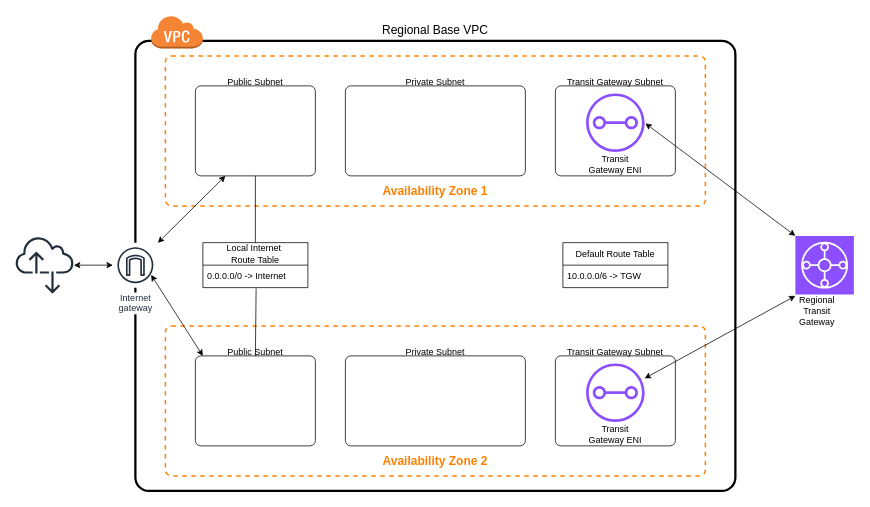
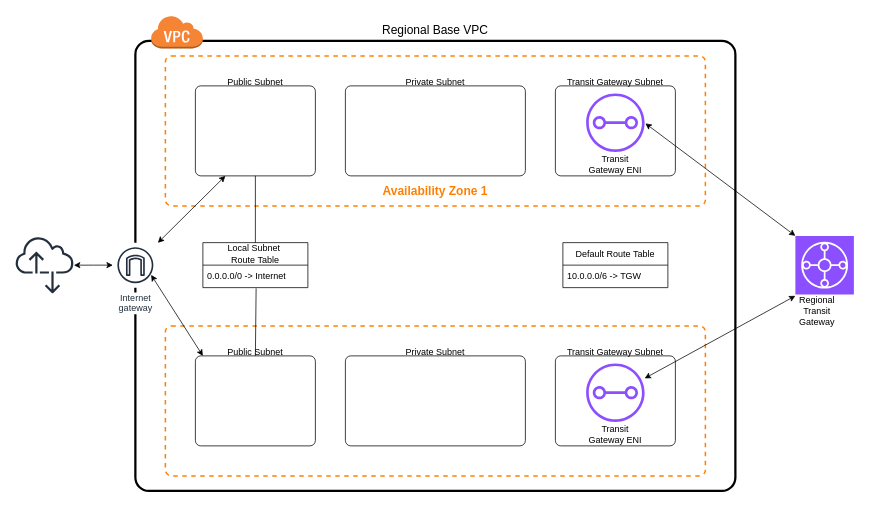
node "Local Internet Route Table": label "Local Internet Route Table" -> "Local Subnet Route Table"
node "Availability Zone 2": removed
